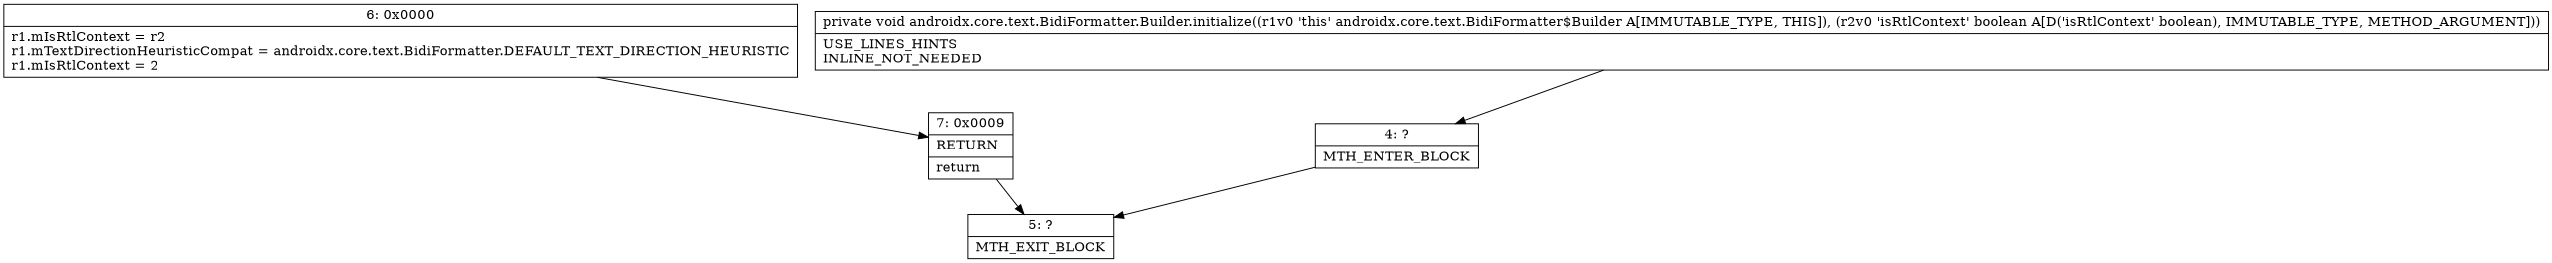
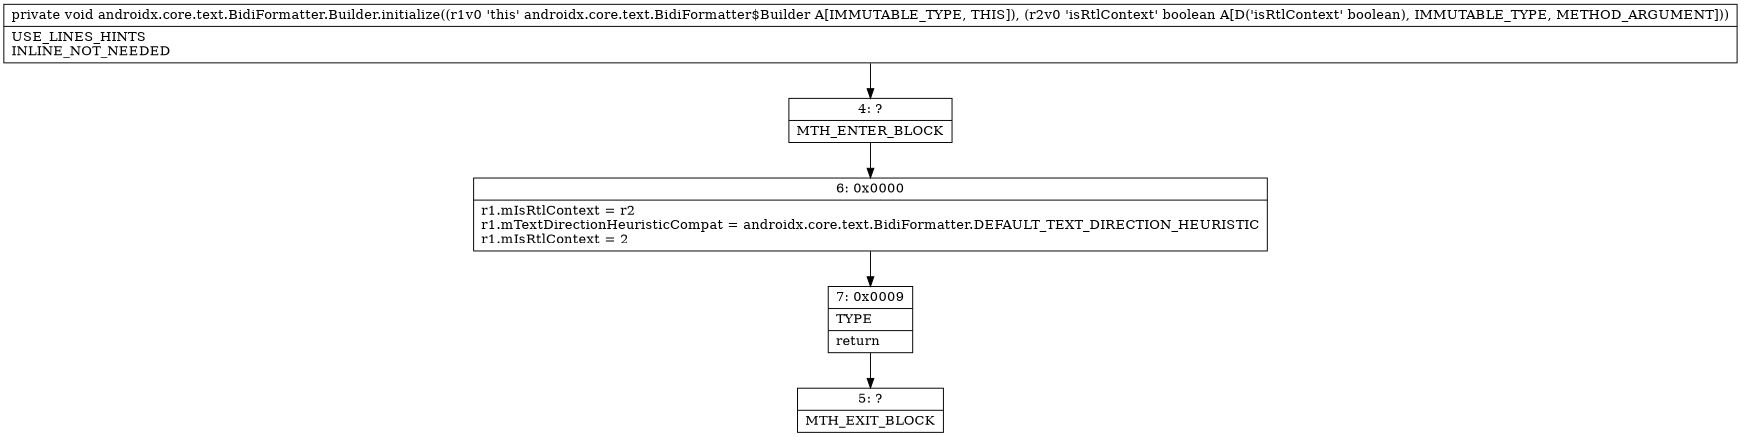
node "7: 0x0009": text "RETURN" -> "TYPE"
edge "4: ?" -> "5: ?": now "4: ?" -> "6: 0x0000"
